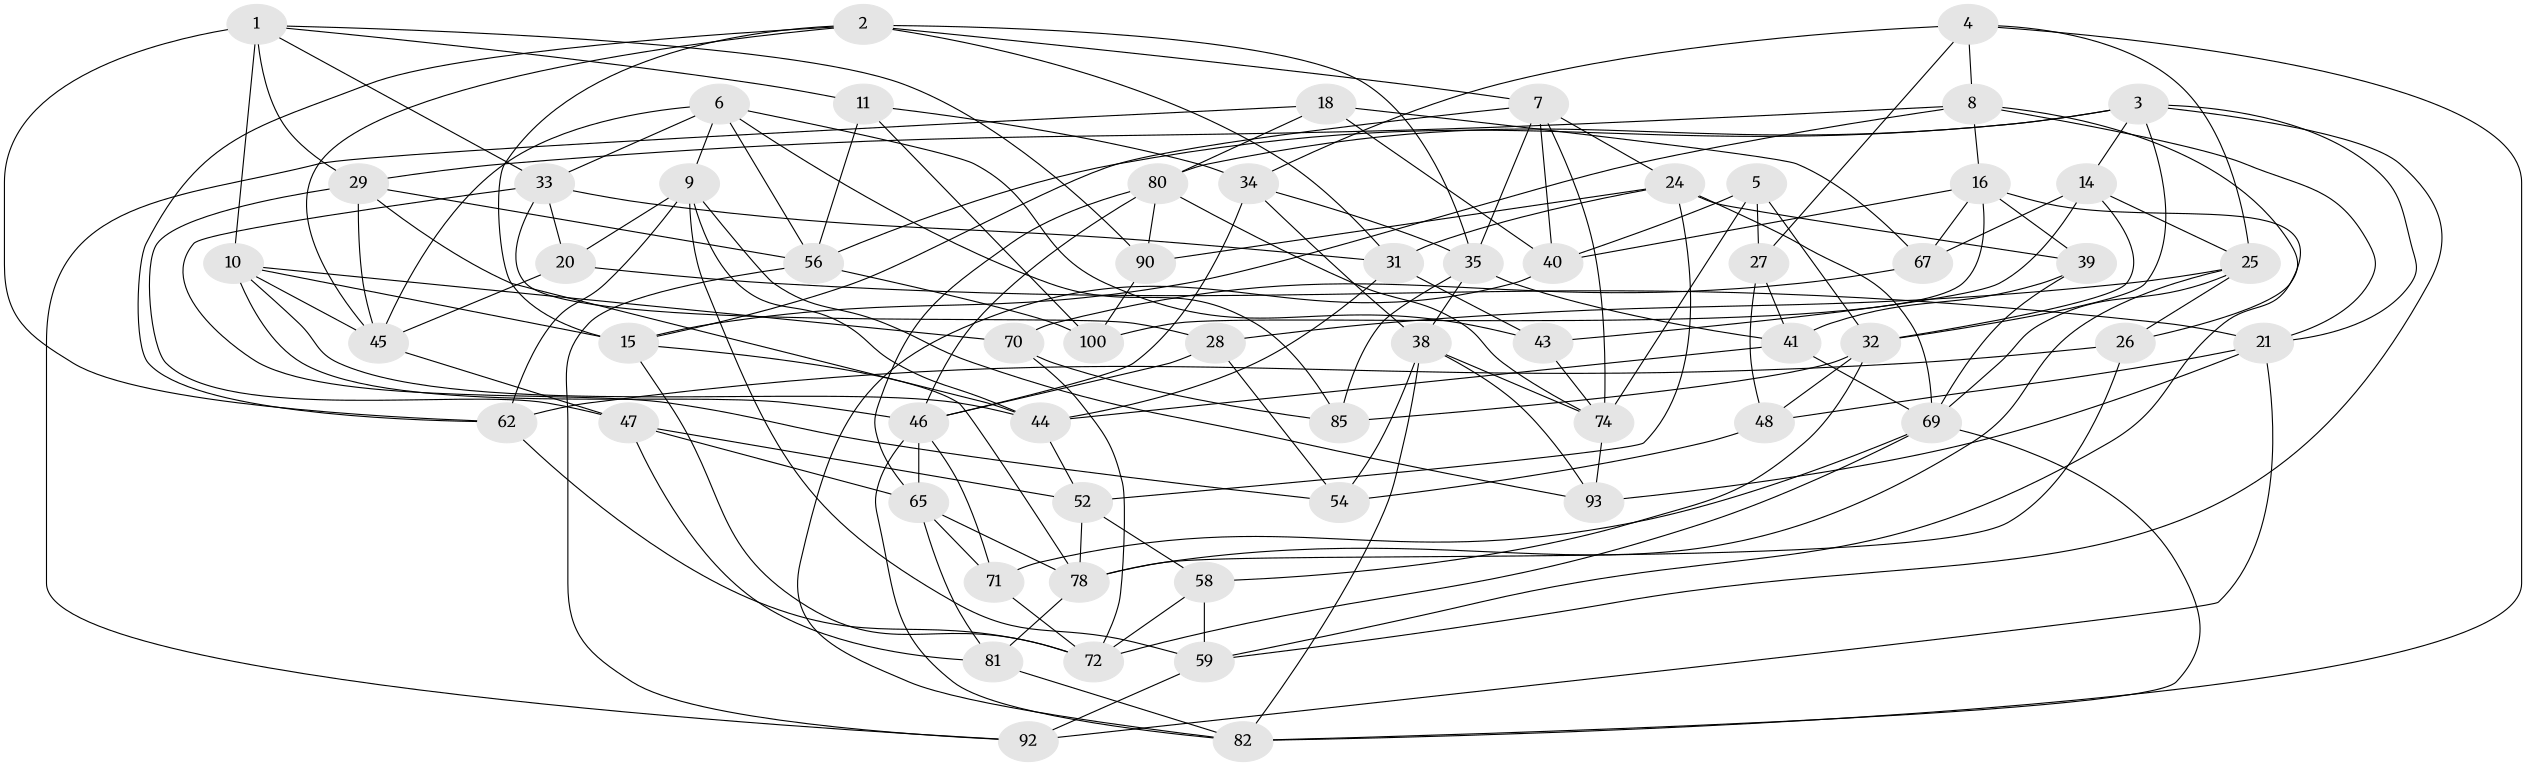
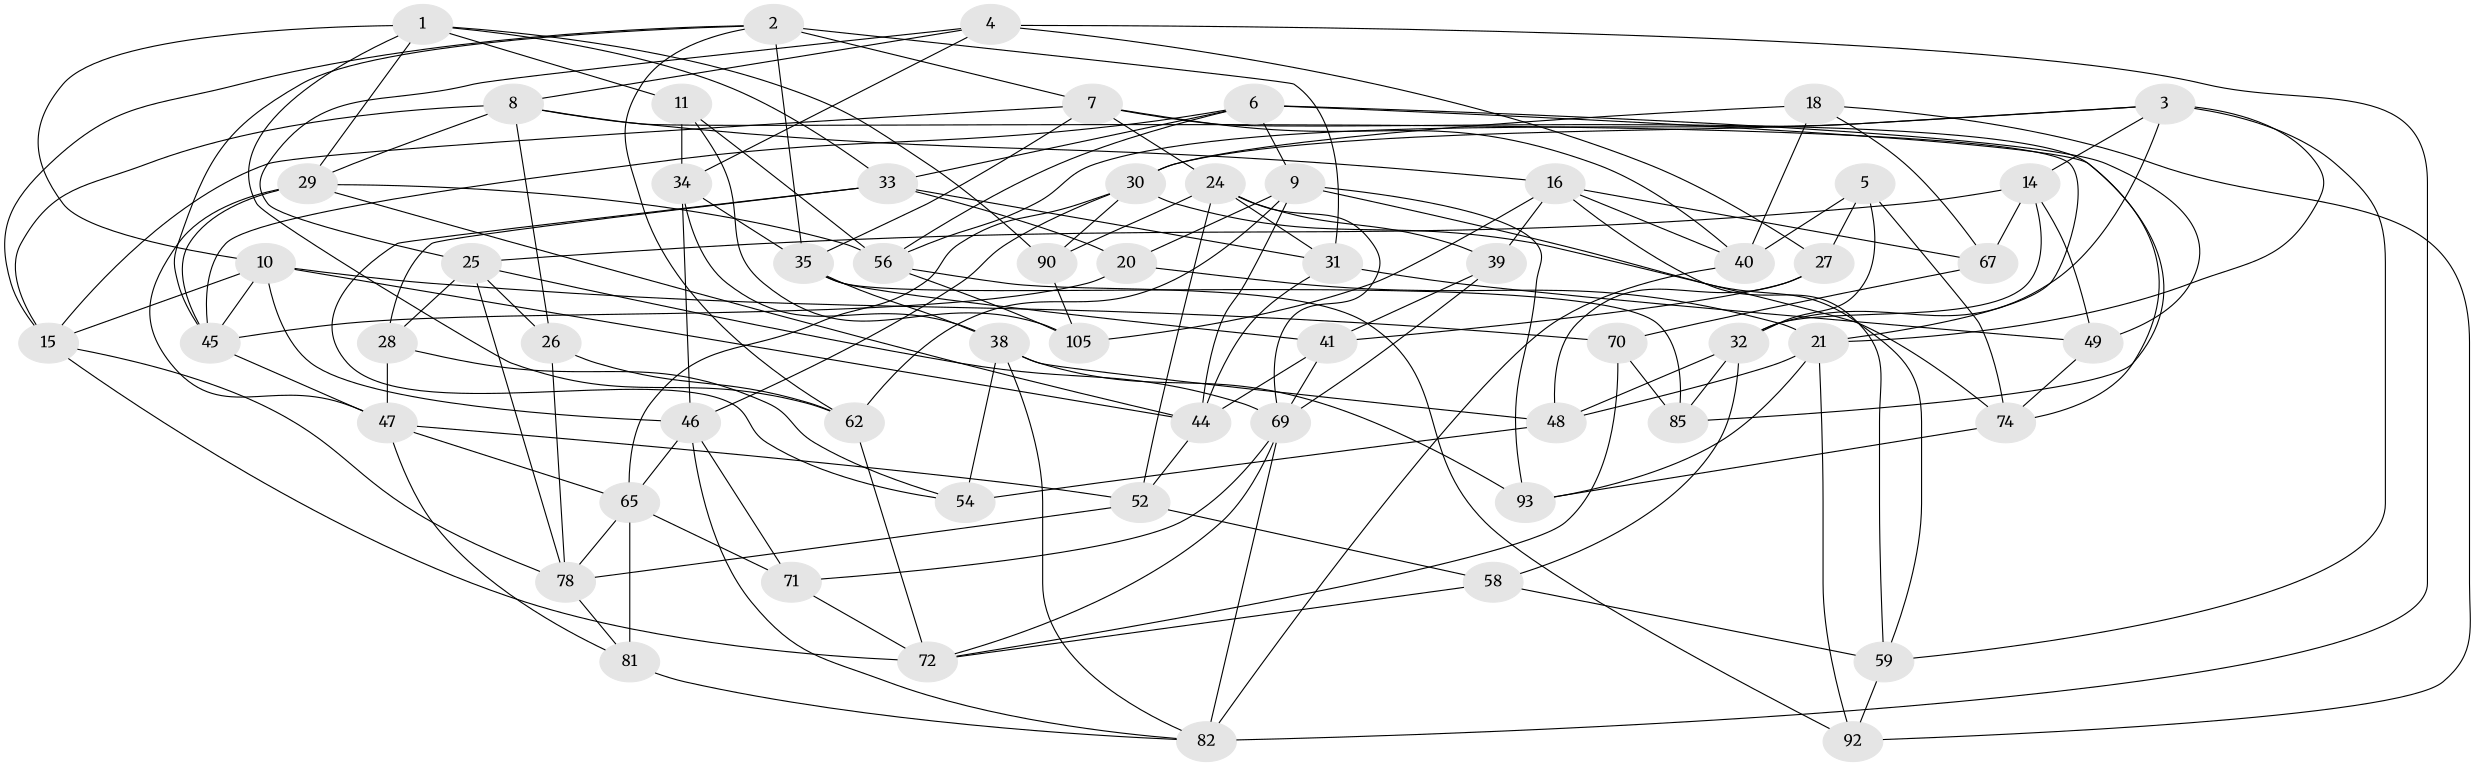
node "80": label "80" -> "30"
node "100": label "100" -> "105"
node "43": label "43" -> "49"
edge "38" -- "74": now "38" -- "48"
edge "28" -- "46": now "28" -- "47"
